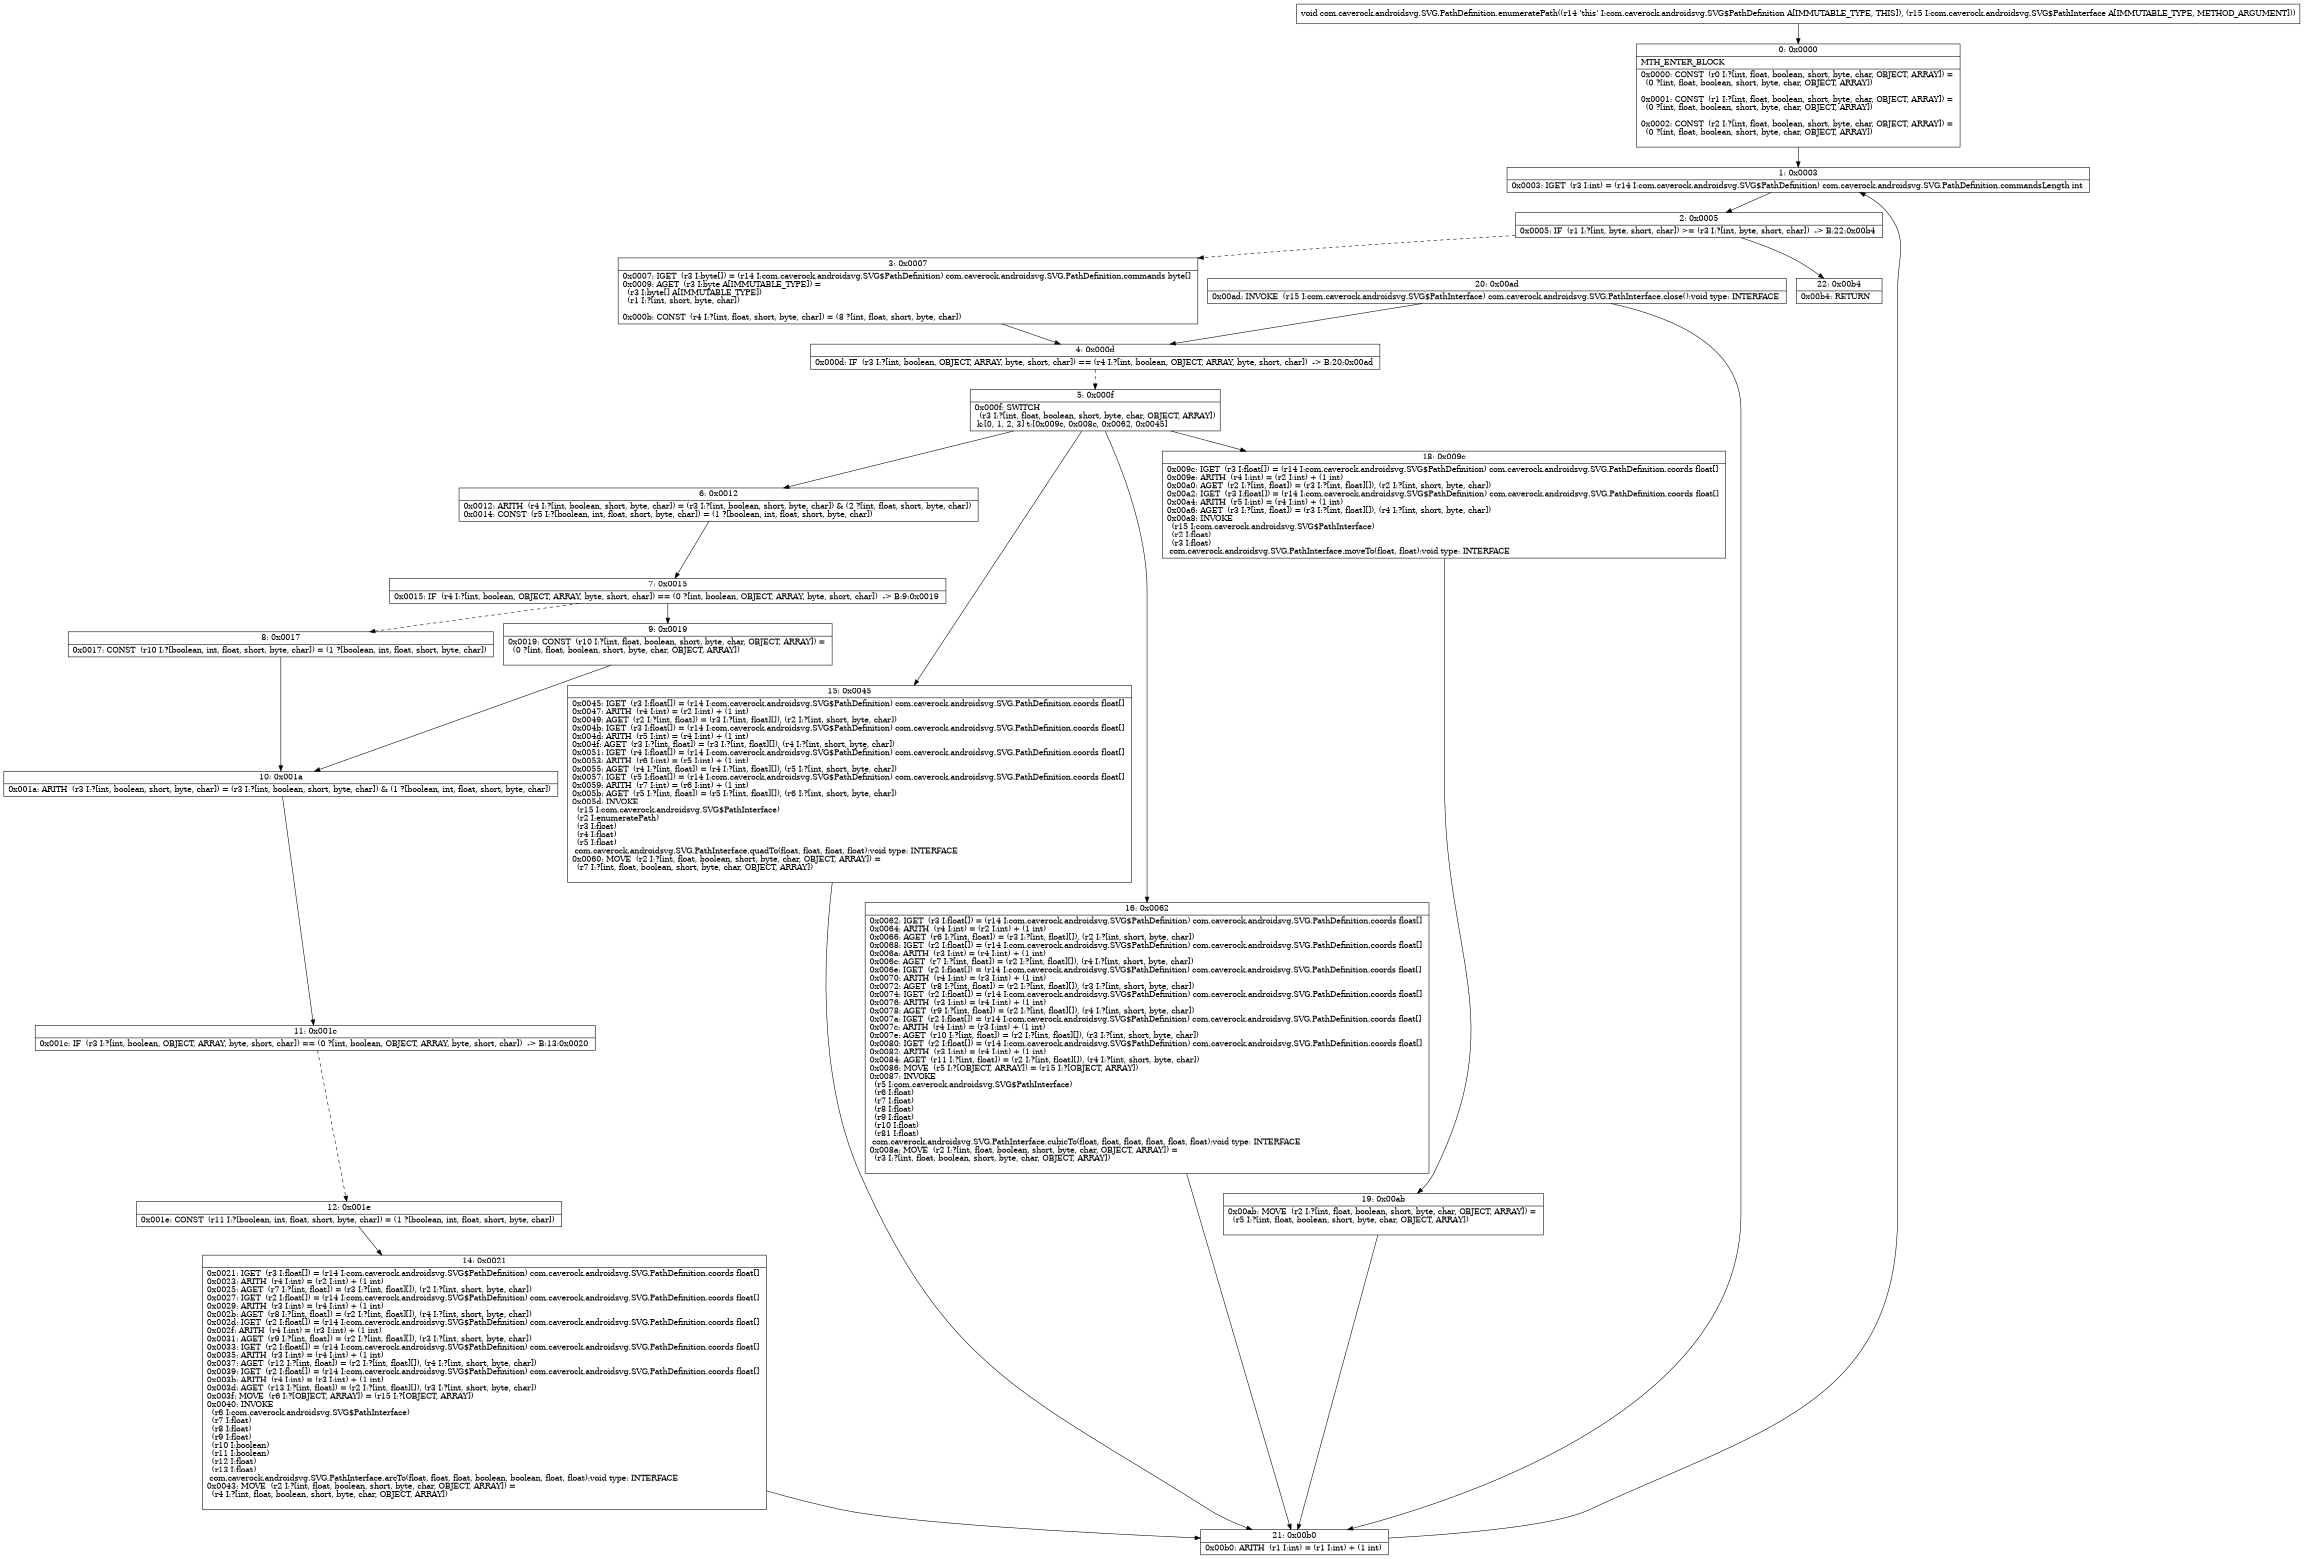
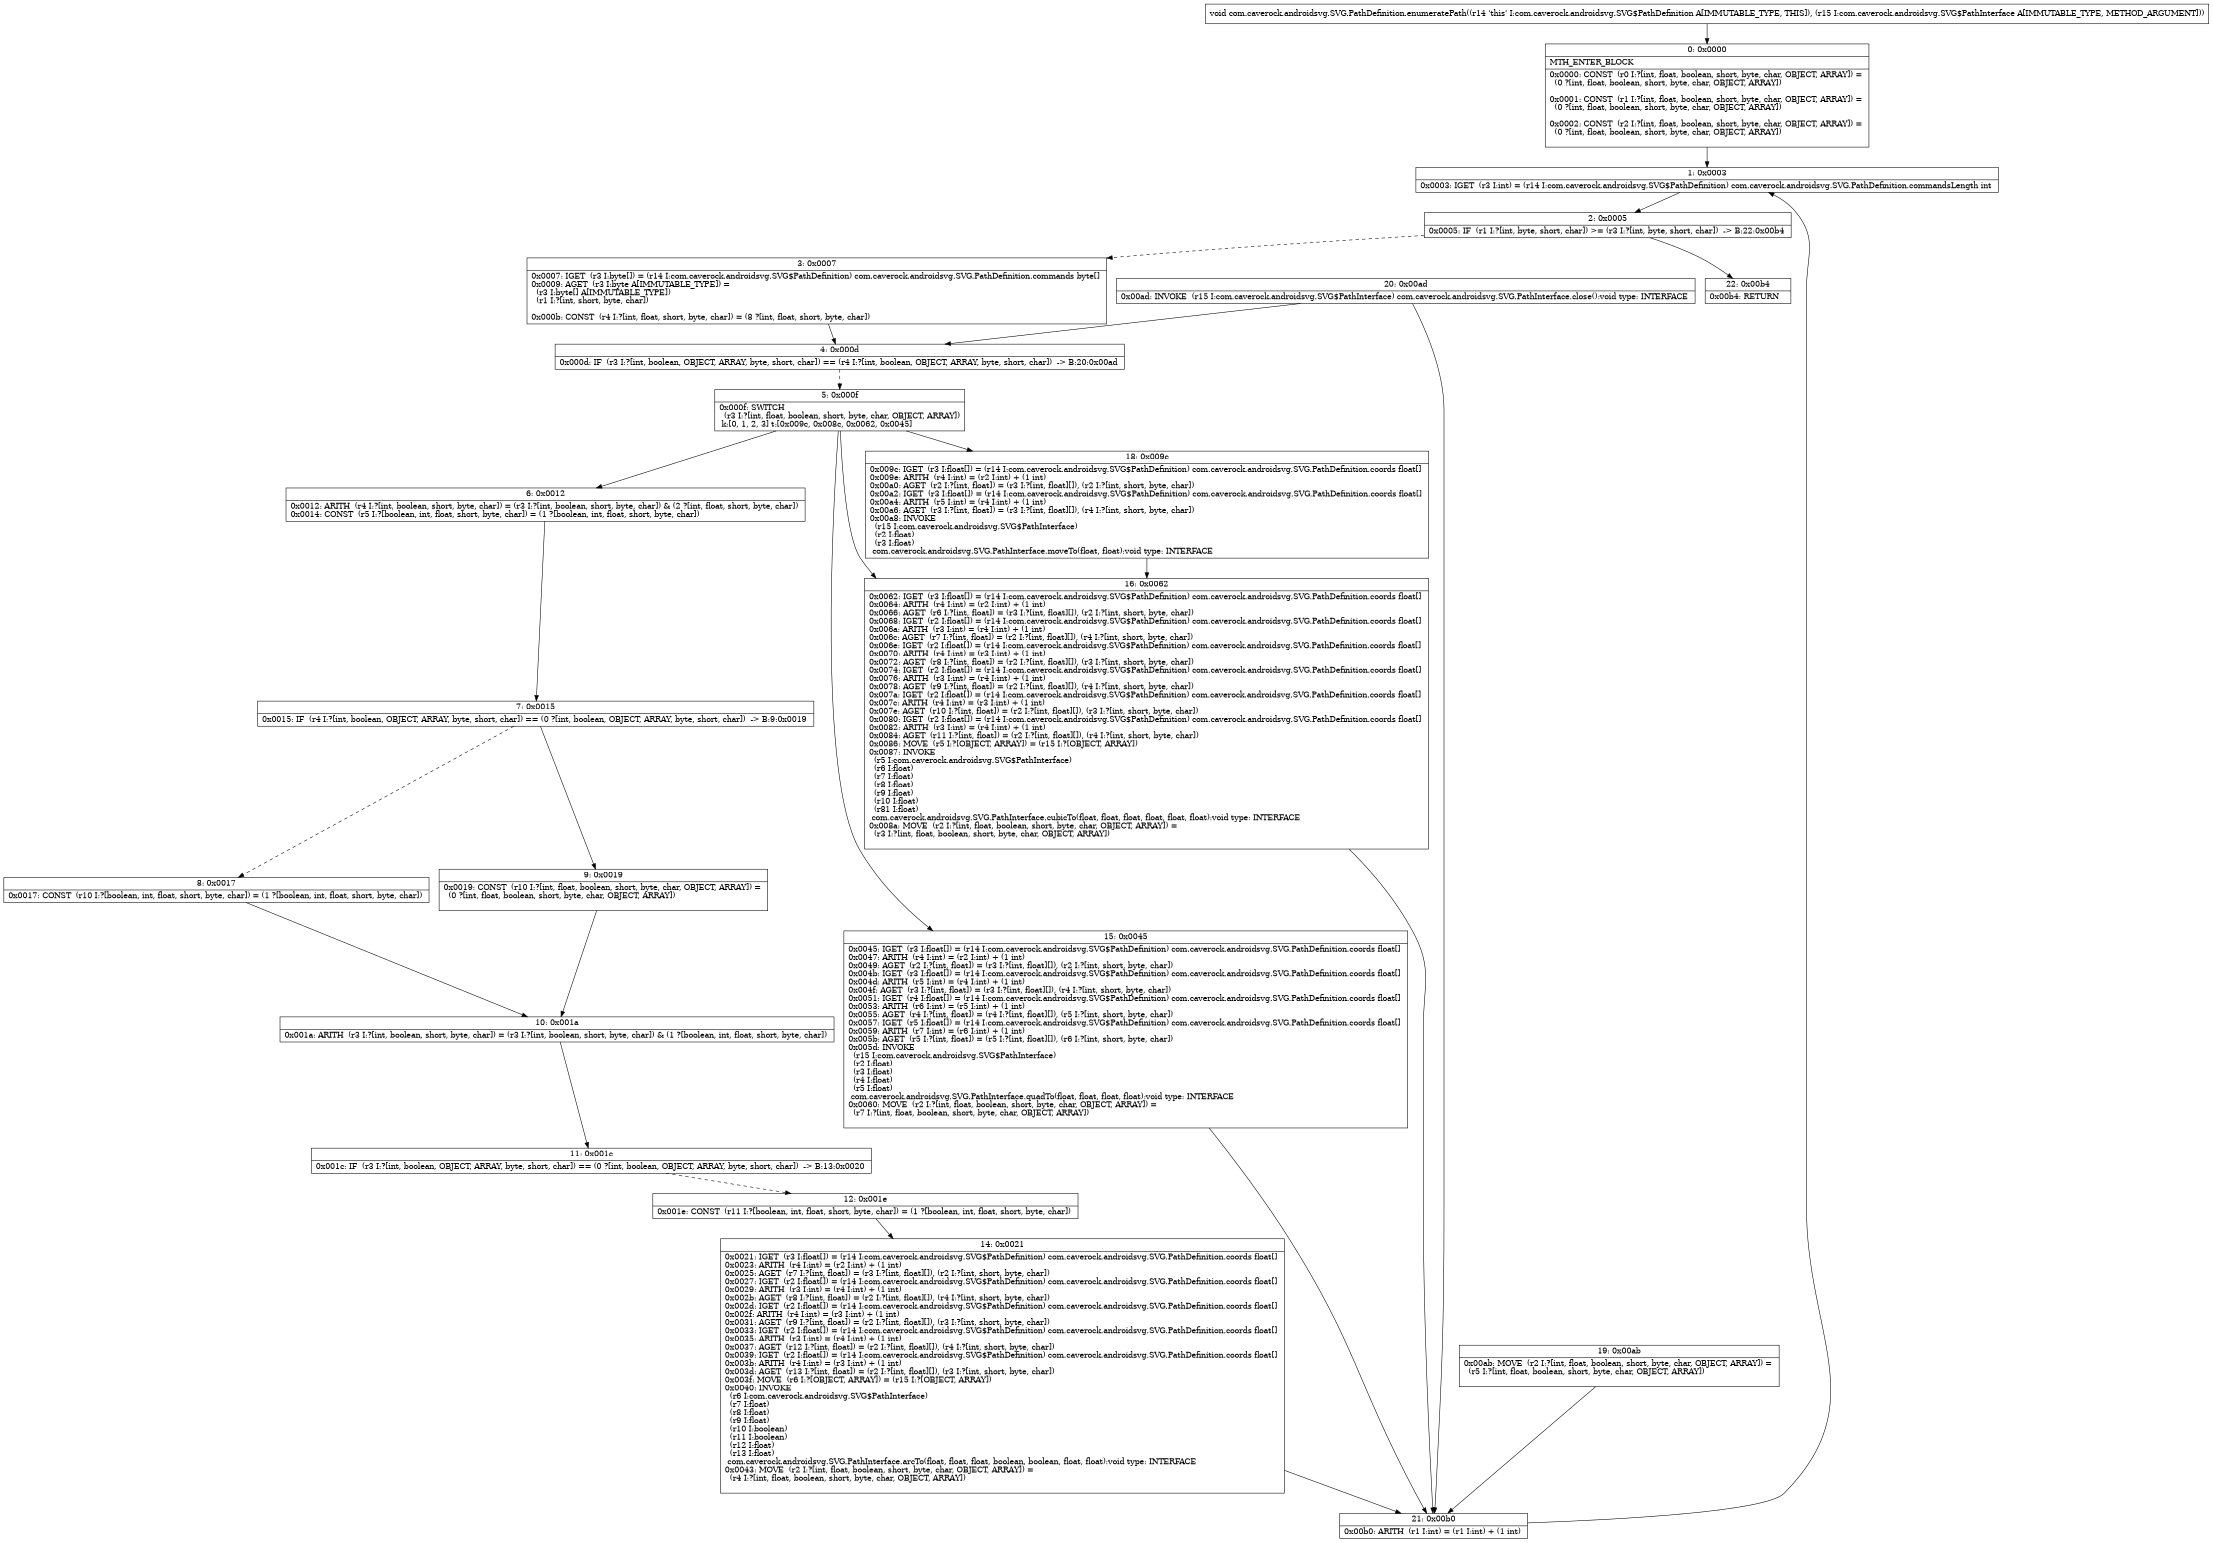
node "15: 0x0045": text "(r2 I:enumeratePath)" -> "(r2 I:float)"
edge "18: 0x009c" -> "19: 0x00ab": now "18: 0x009c" -> "16: 0x0062"
